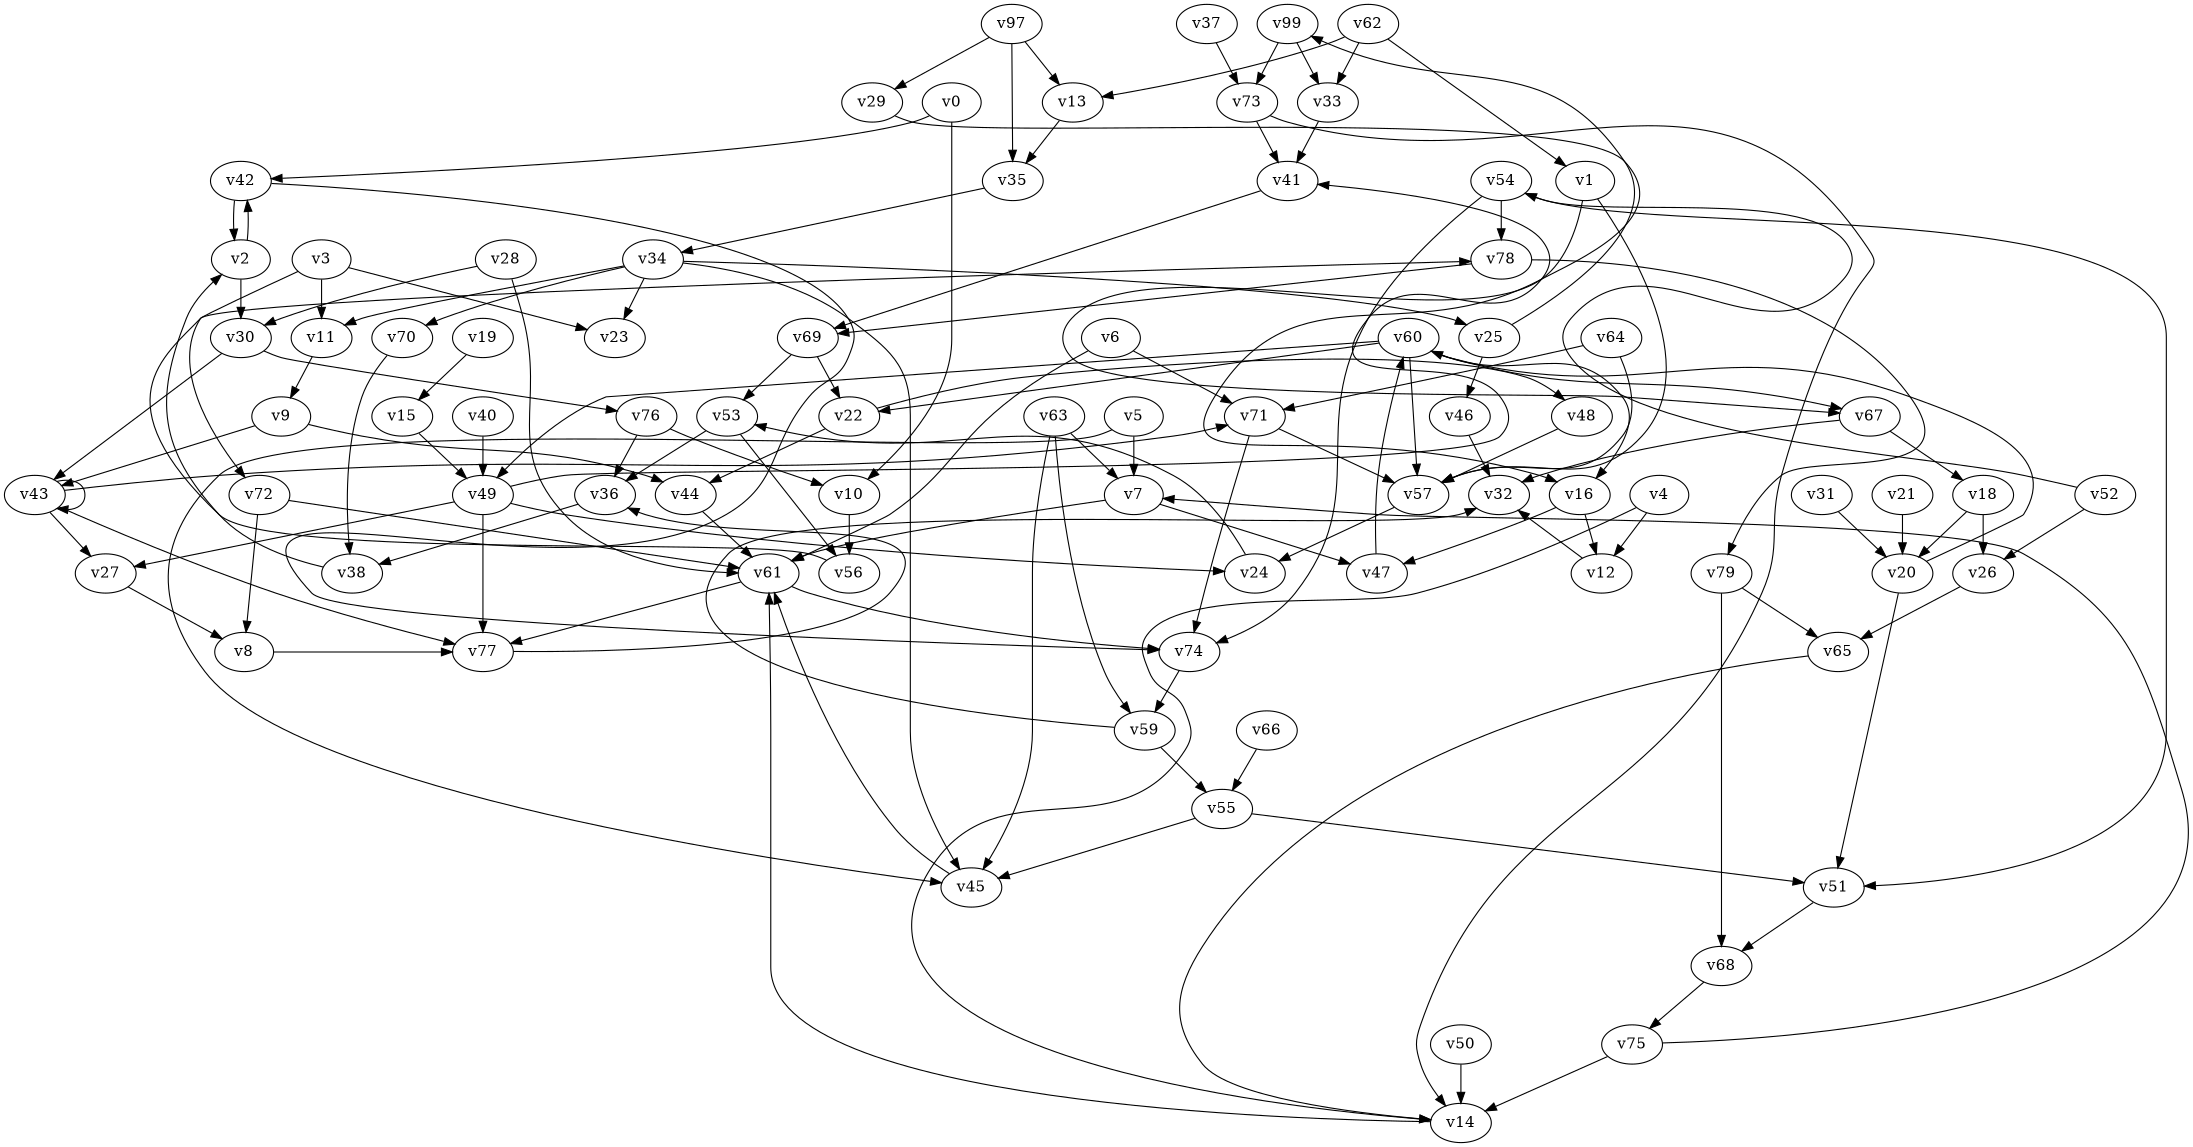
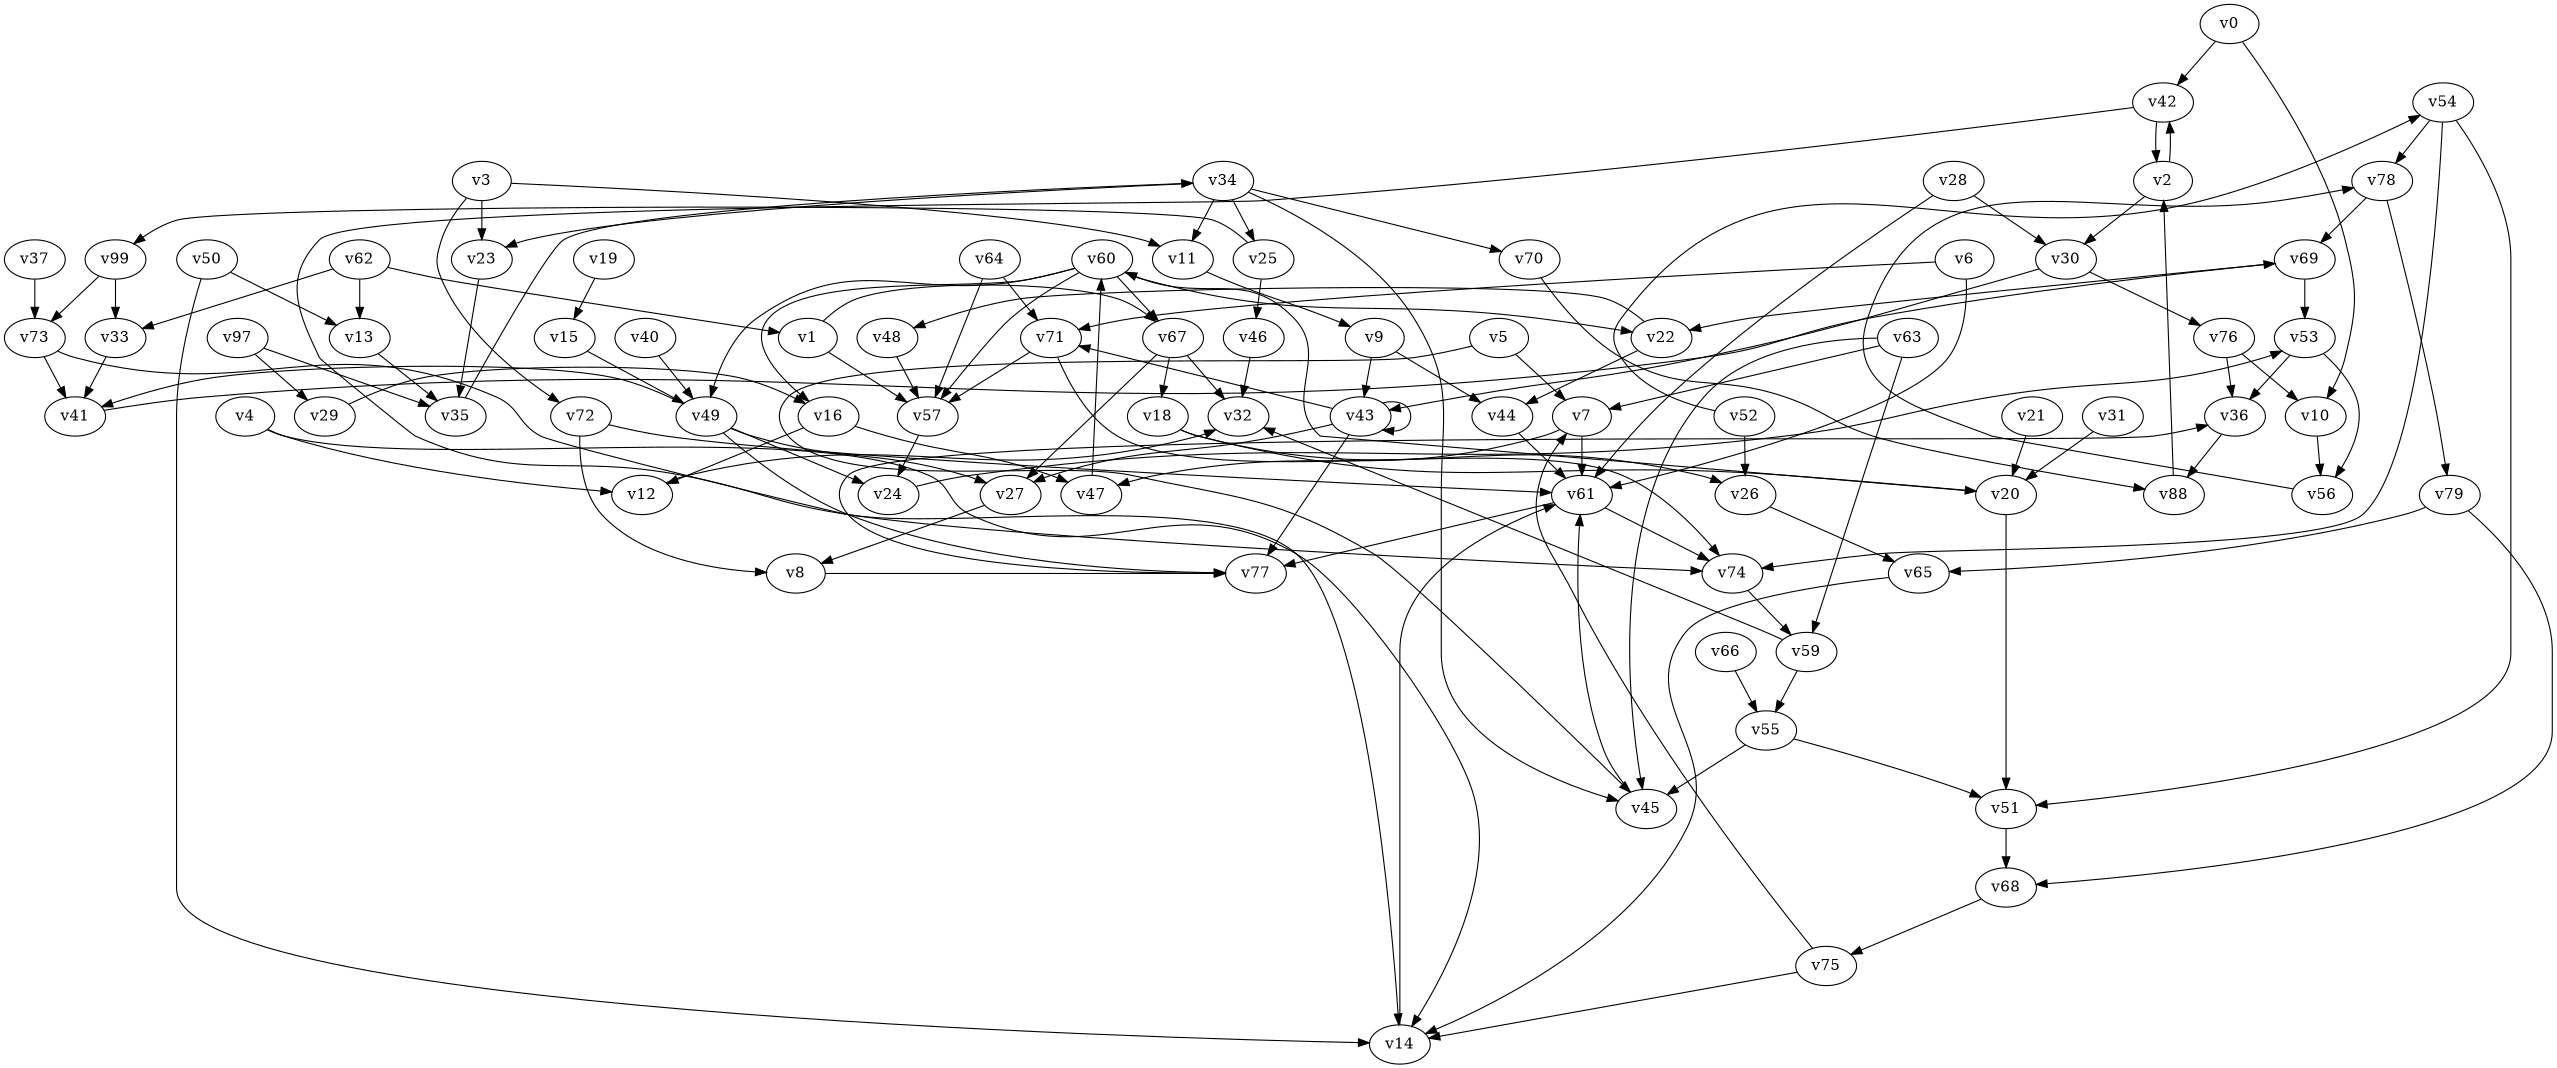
edge "v97" -> "v13": now "v50" -> "v13"
edge "v23" -> "v35": added
edge "v67" -> "v27": added
node "v38": label "v38" -> "v88"
